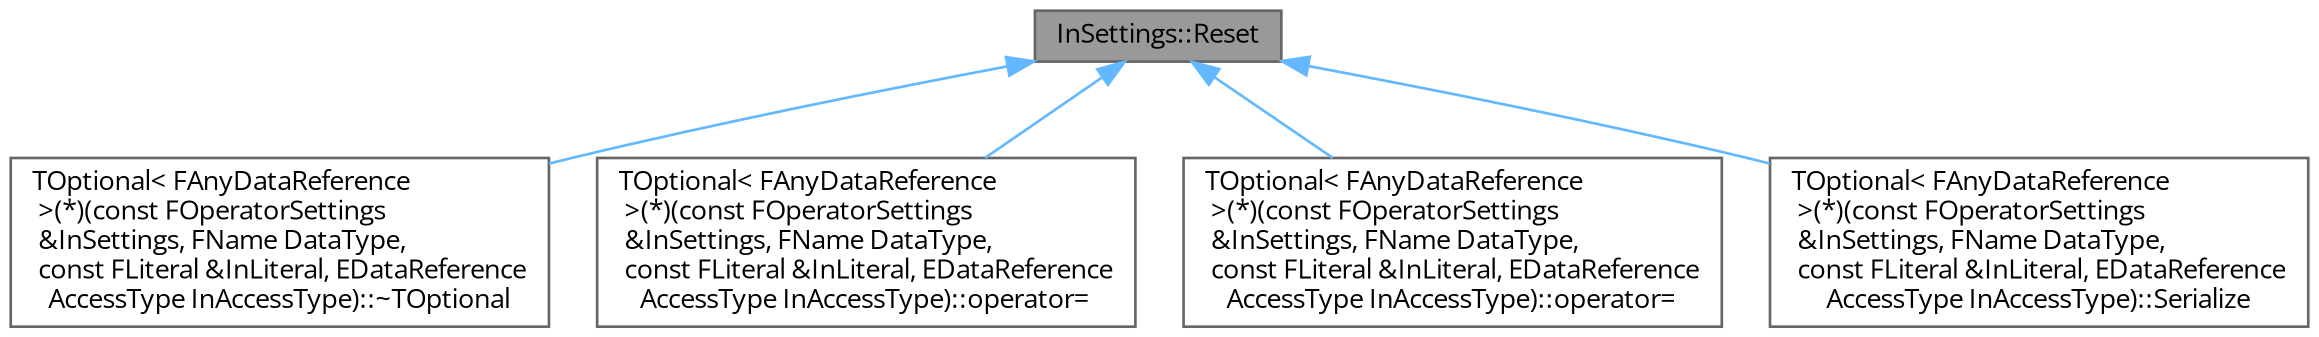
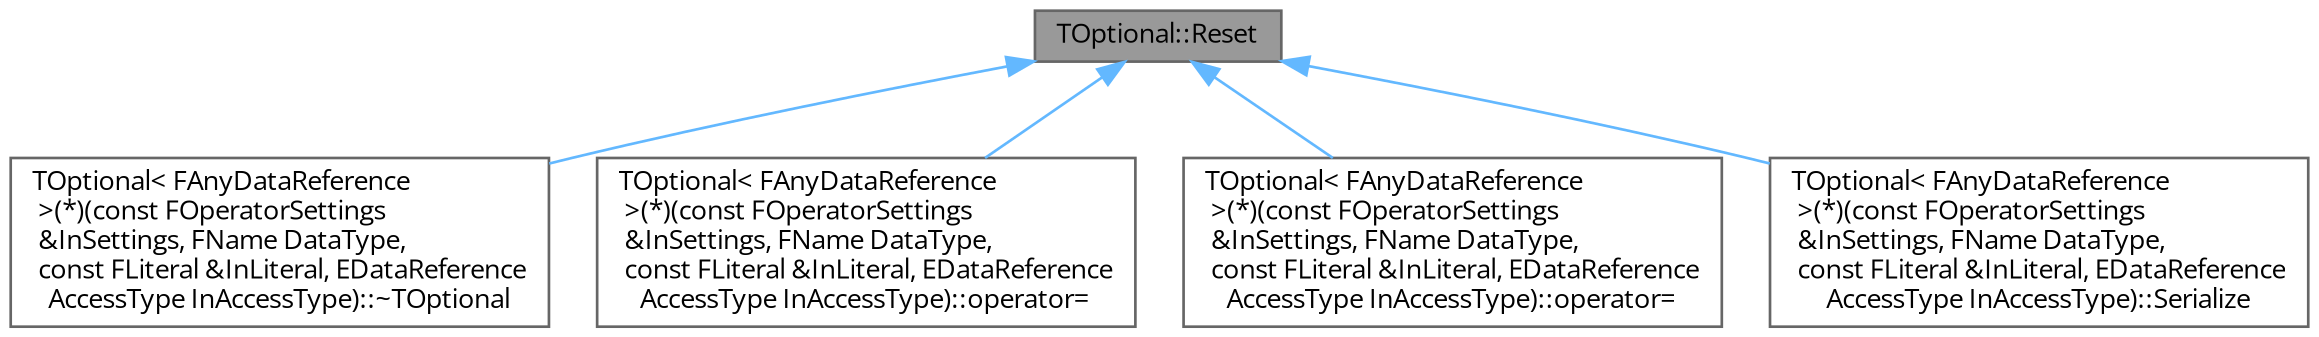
node "InSettings::Reset": label "InSettings::Reset" -> "TOptional::Reset"
